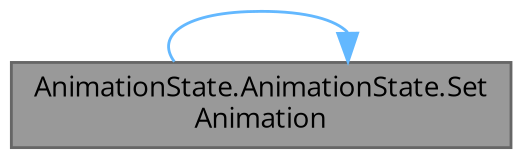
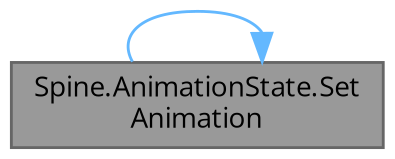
node "AnimationState.AnimationState.Set Animation": label "AnimationState.AnimationState.Set Animation" -> "Spine.AnimationState.Set Animation"
